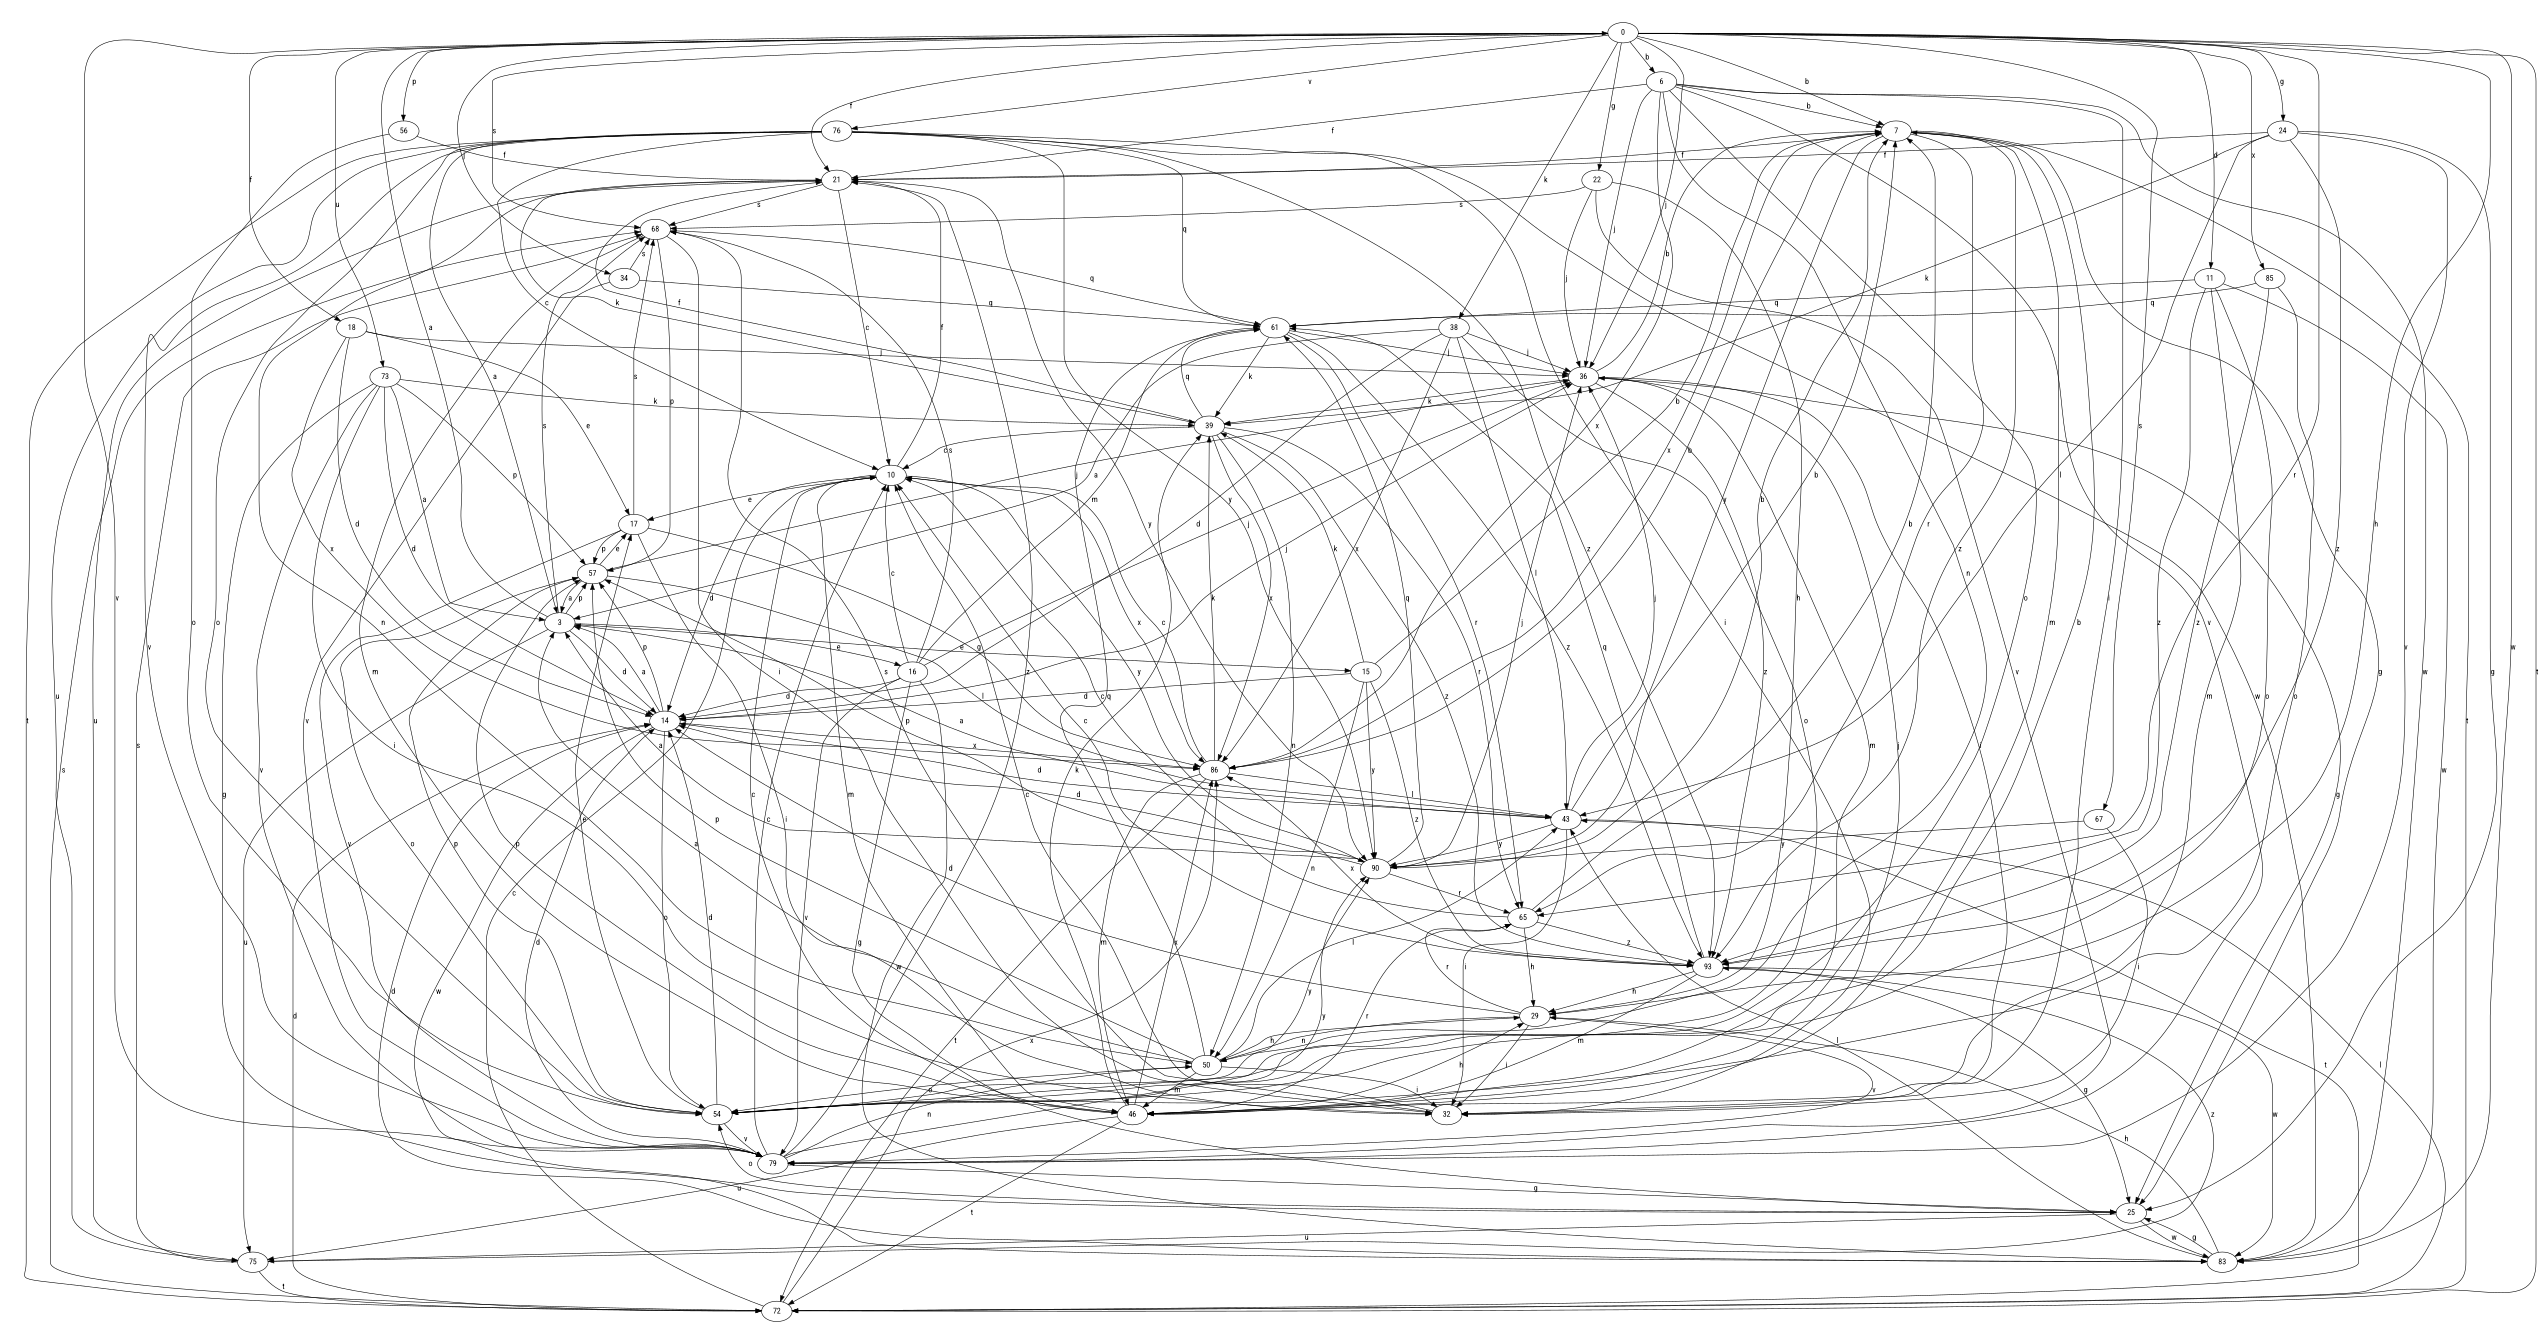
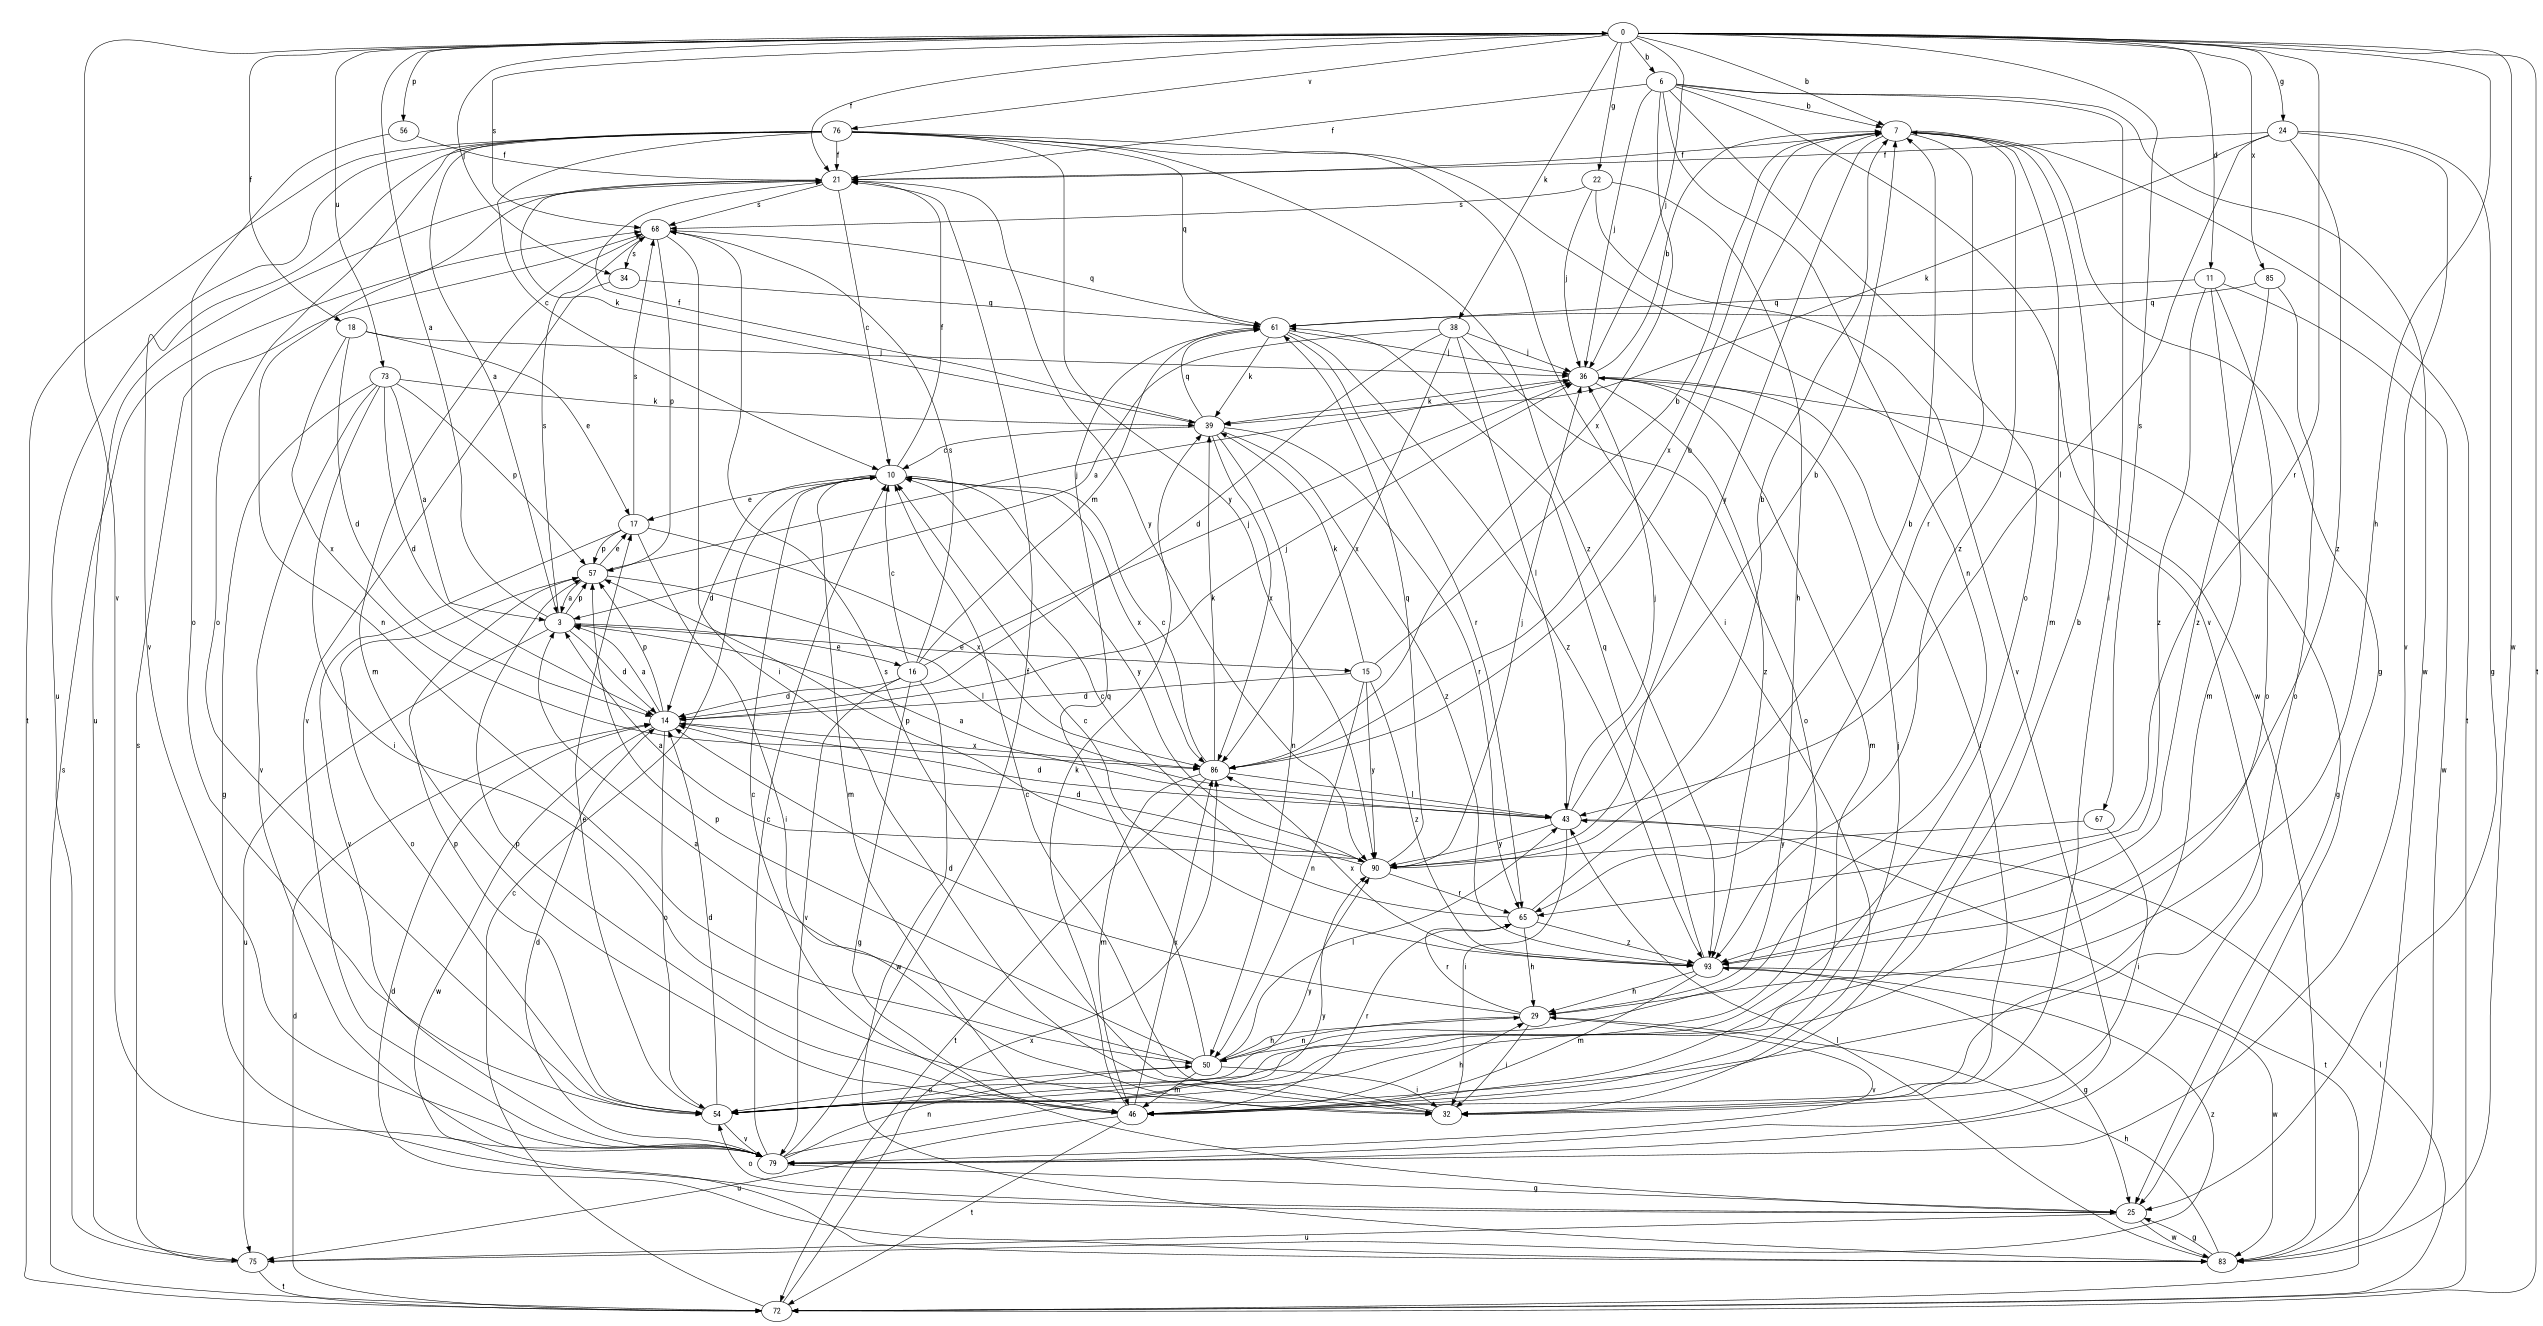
edge "76" -> "21": added, label "f"
edge "34" -> "68": reversed
edge "17" -> "86": label "g" -> "x"
edge "79" -> "21": label "z" -> "f"
